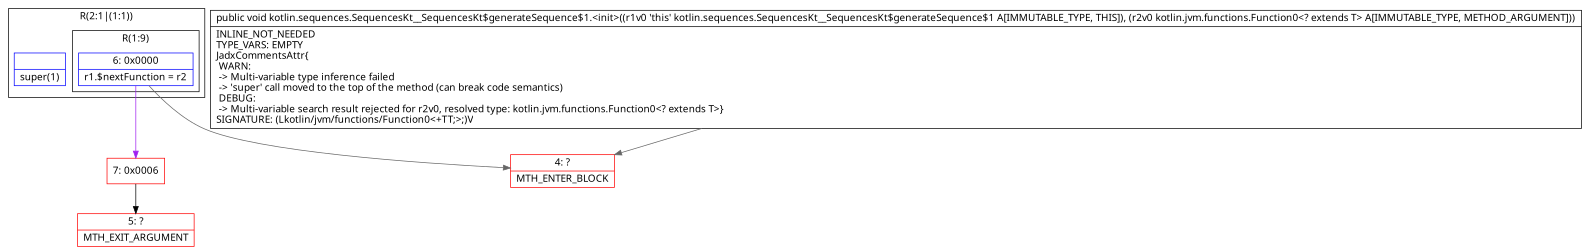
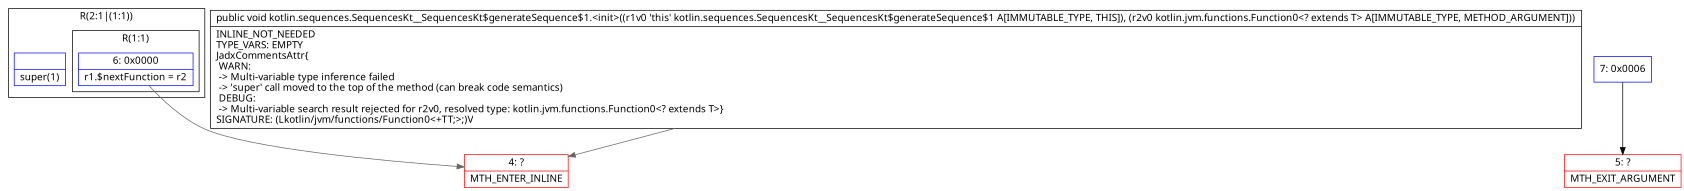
cluster "R(1:9)": label "R(1:9)" -> "R(1:1)"
edge "6: 0x0000" -> "7: 0x0006": removed
node "7: 0x0006": color red -> blue
node "4: ?": text "MTH_ENTER_BLOCK" -> "MTH_ENTER_INLINE"
